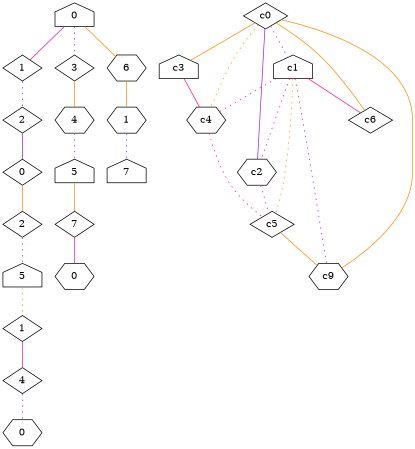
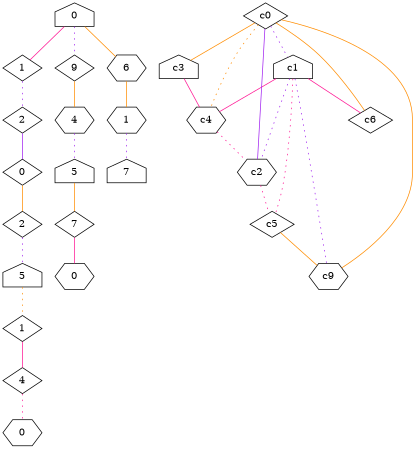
node "3": label "3" -> "9"
edge "c1" -- "c4": style dotted -> solid
edge "c1" -- "c2": color deeppink -> purple
edge "c1" -- "c5": color darkorange -> deeppink
edge "c4" -- "c5": now "c4" -- "c2"
